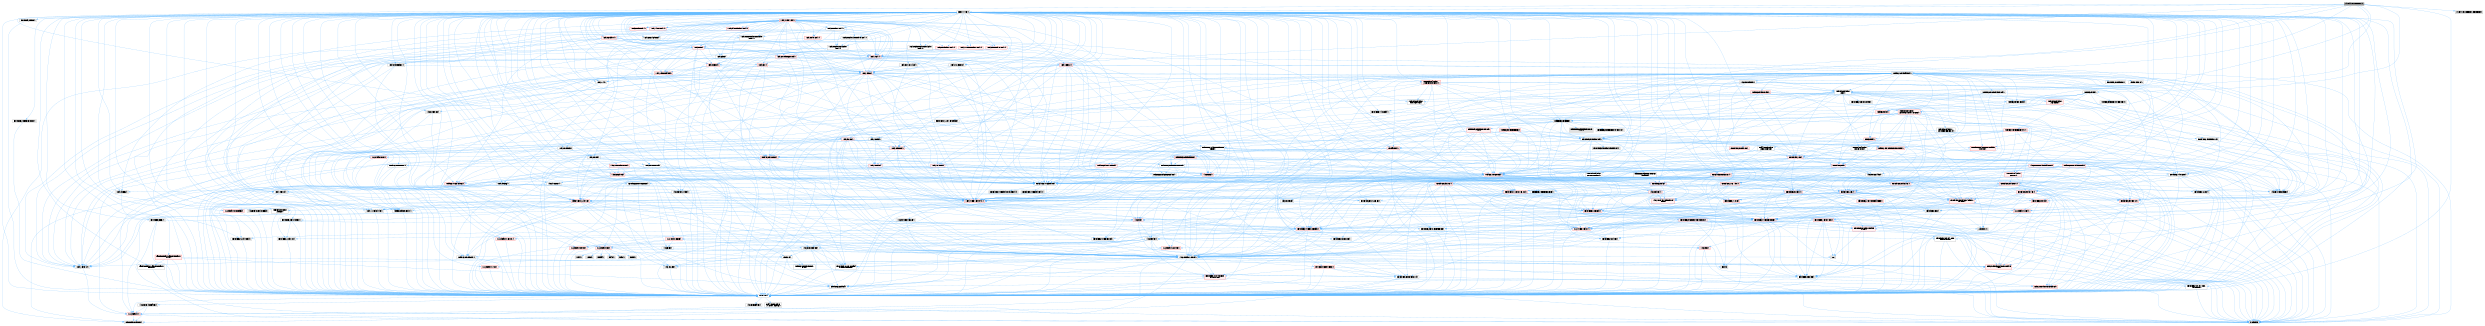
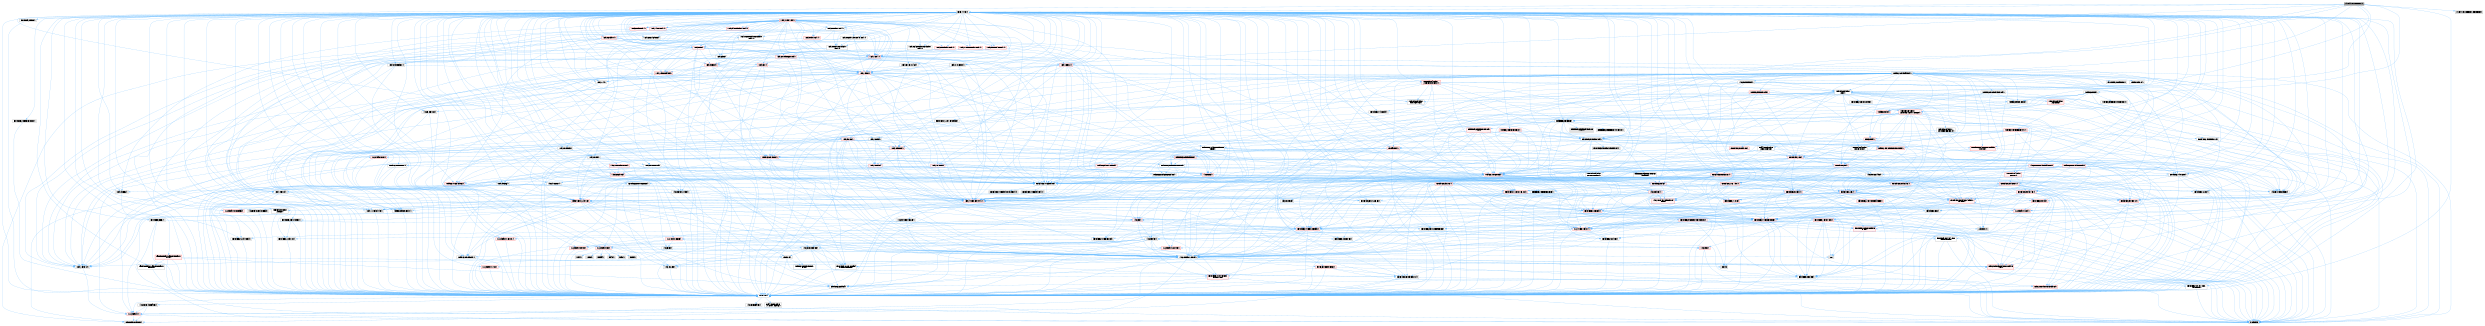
node "UObject/ScriptDelegates.h": label "UObject/ScriptDelegates.h" -> "UObject/IntegralConstant.h"
